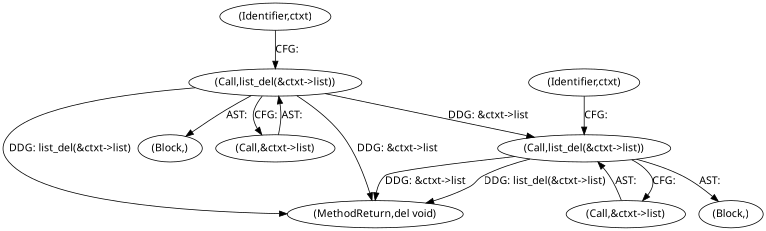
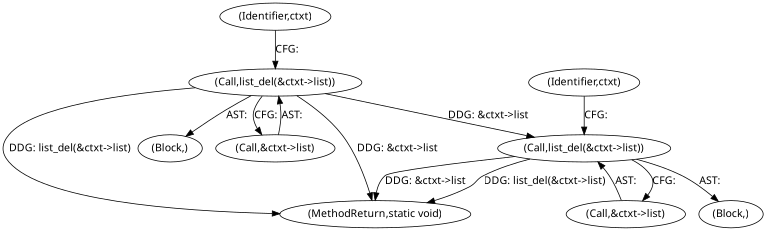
node "(MethodReturn,del void)": label "(MethodReturn,del void)" -> "(MethodReturn,static void)"
